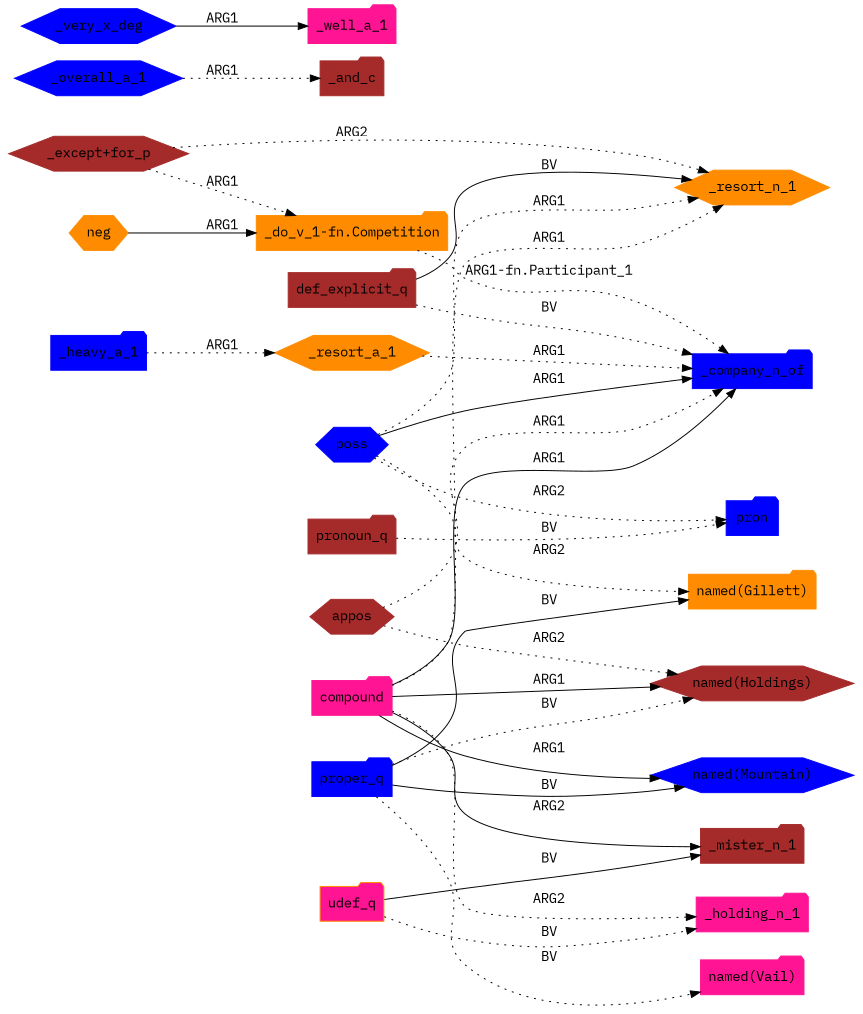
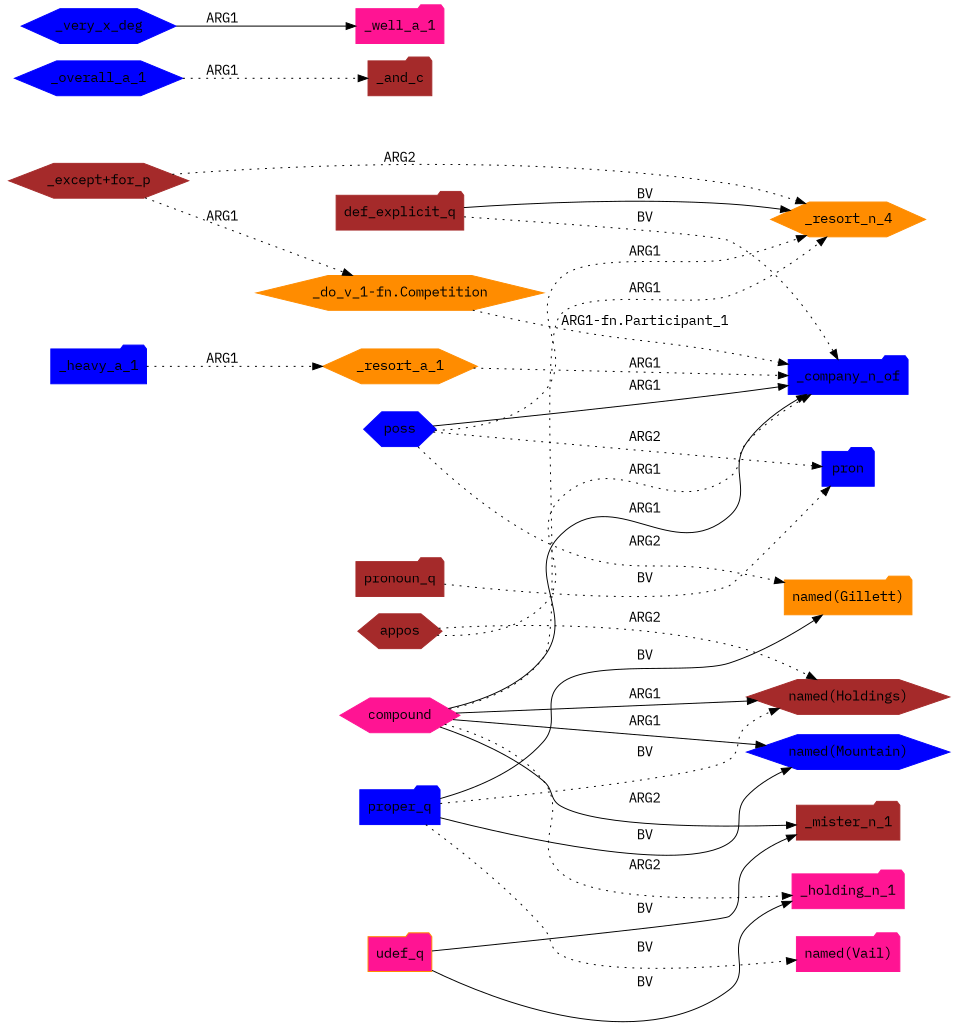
node "_resort_n_1": label "_resort_n_1" -> "_resort_n_4"
node "neg": removed
node "_do_v_1-fn.Competition": shape folder -> hexagon
node "compound": shape folder -> hexagon
edge "udef_q" -> "_holding_n_1": style dotted -> solid
